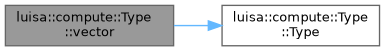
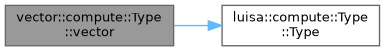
node "luisa::compute::Type ::vector": label "luisa::compute::Type ::vector" -> "vector::compute::Type ::vector"
